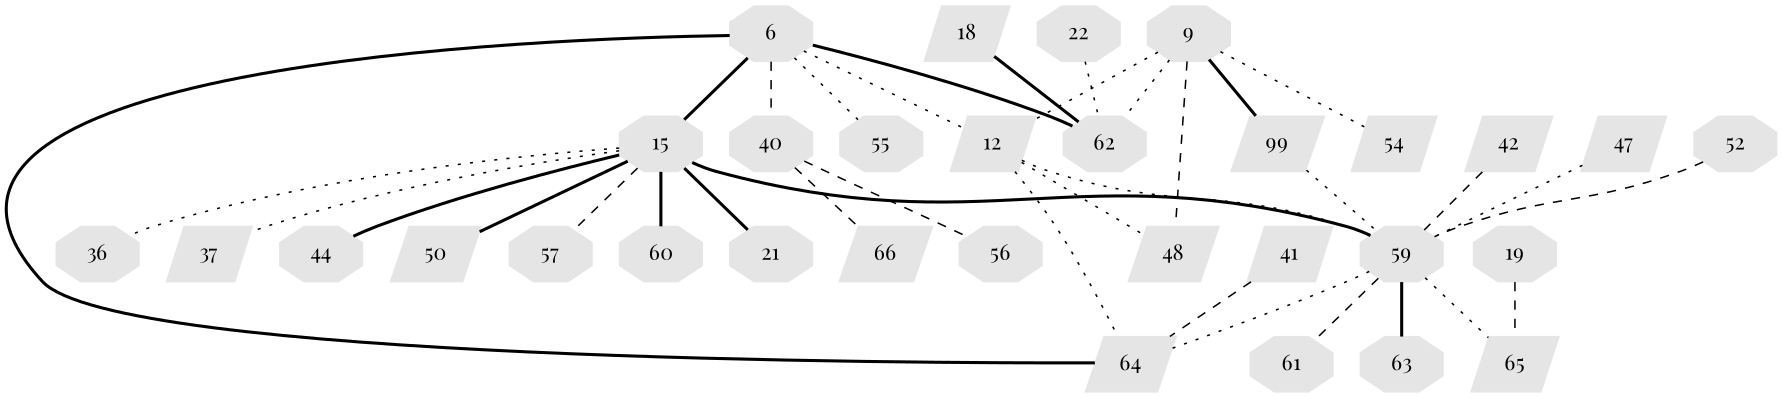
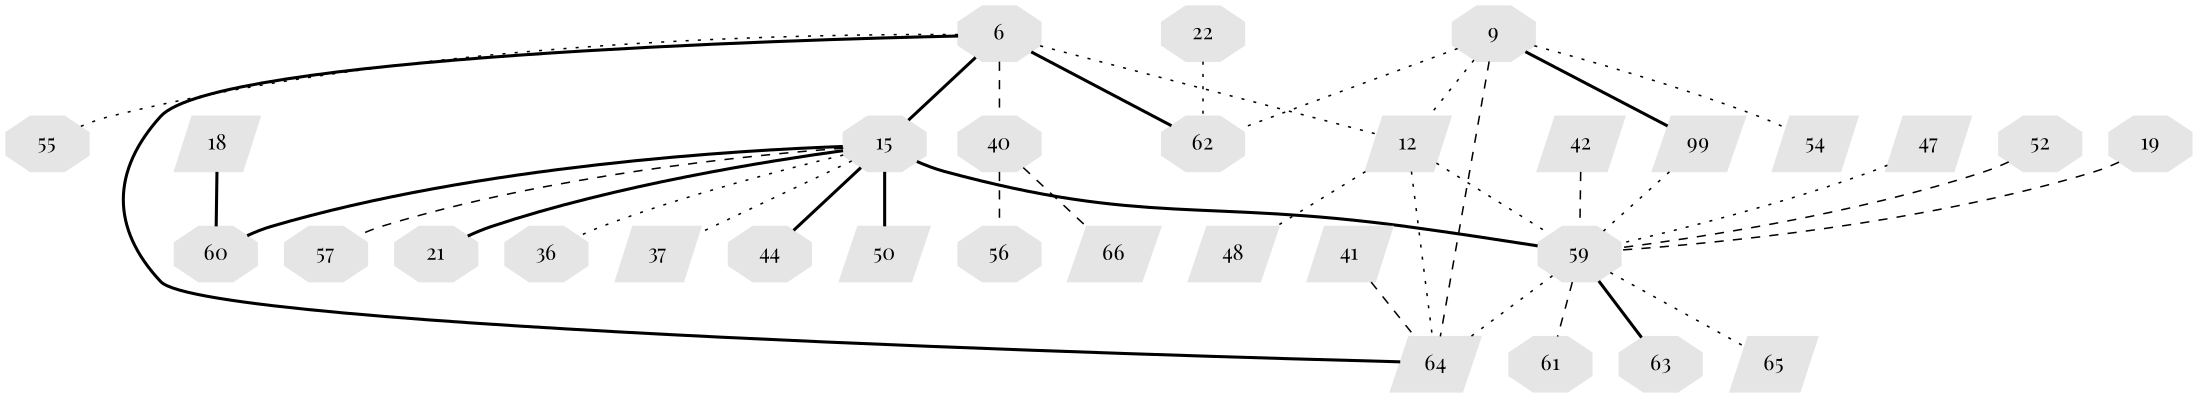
edge "18" -- "62": now "18" -- "60"
edge "9" -- "48": now "9" -- "64"
edge "19" -- "65": now "19" -- "59"
